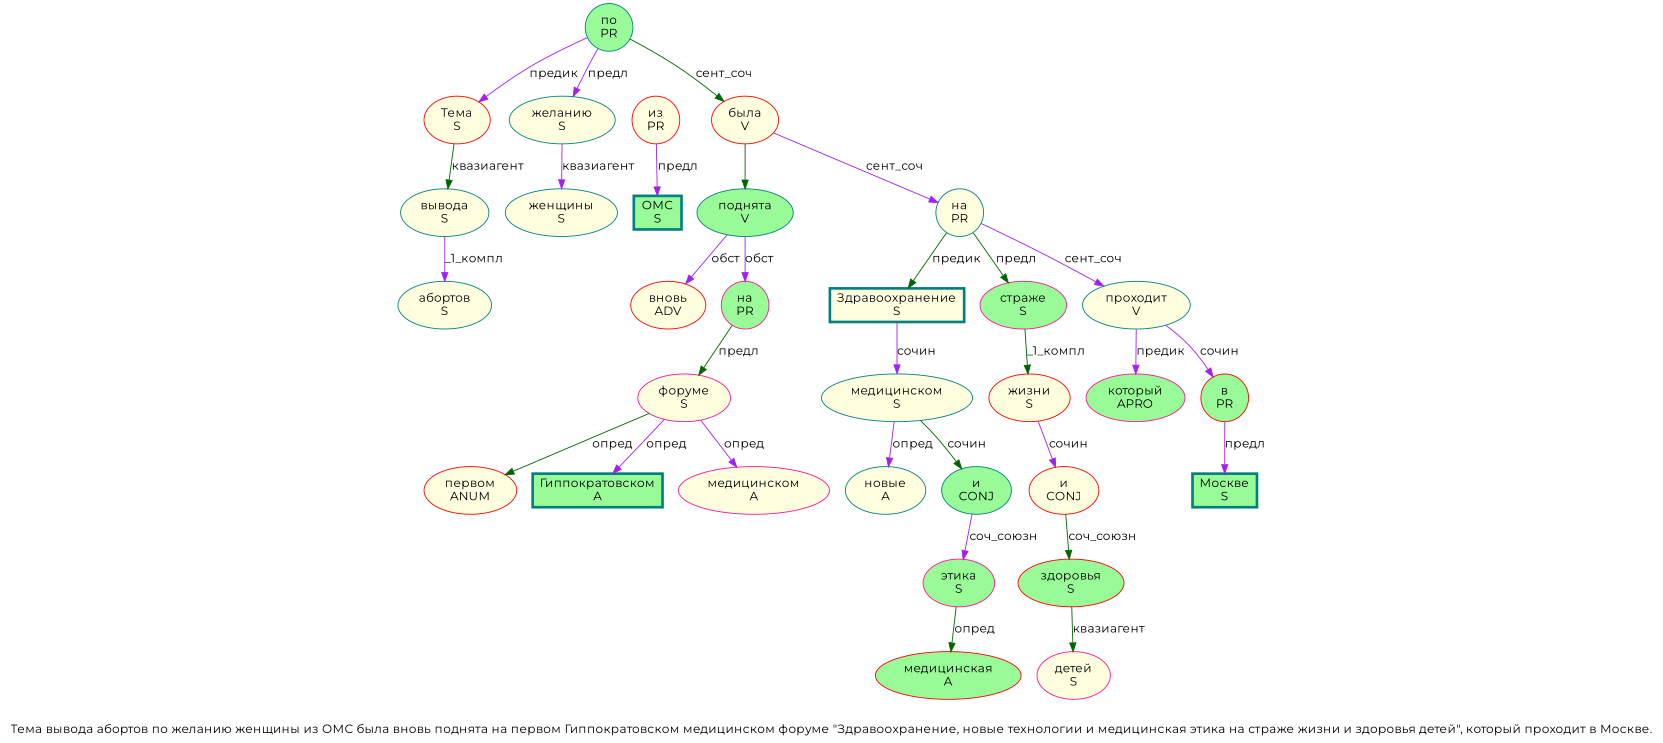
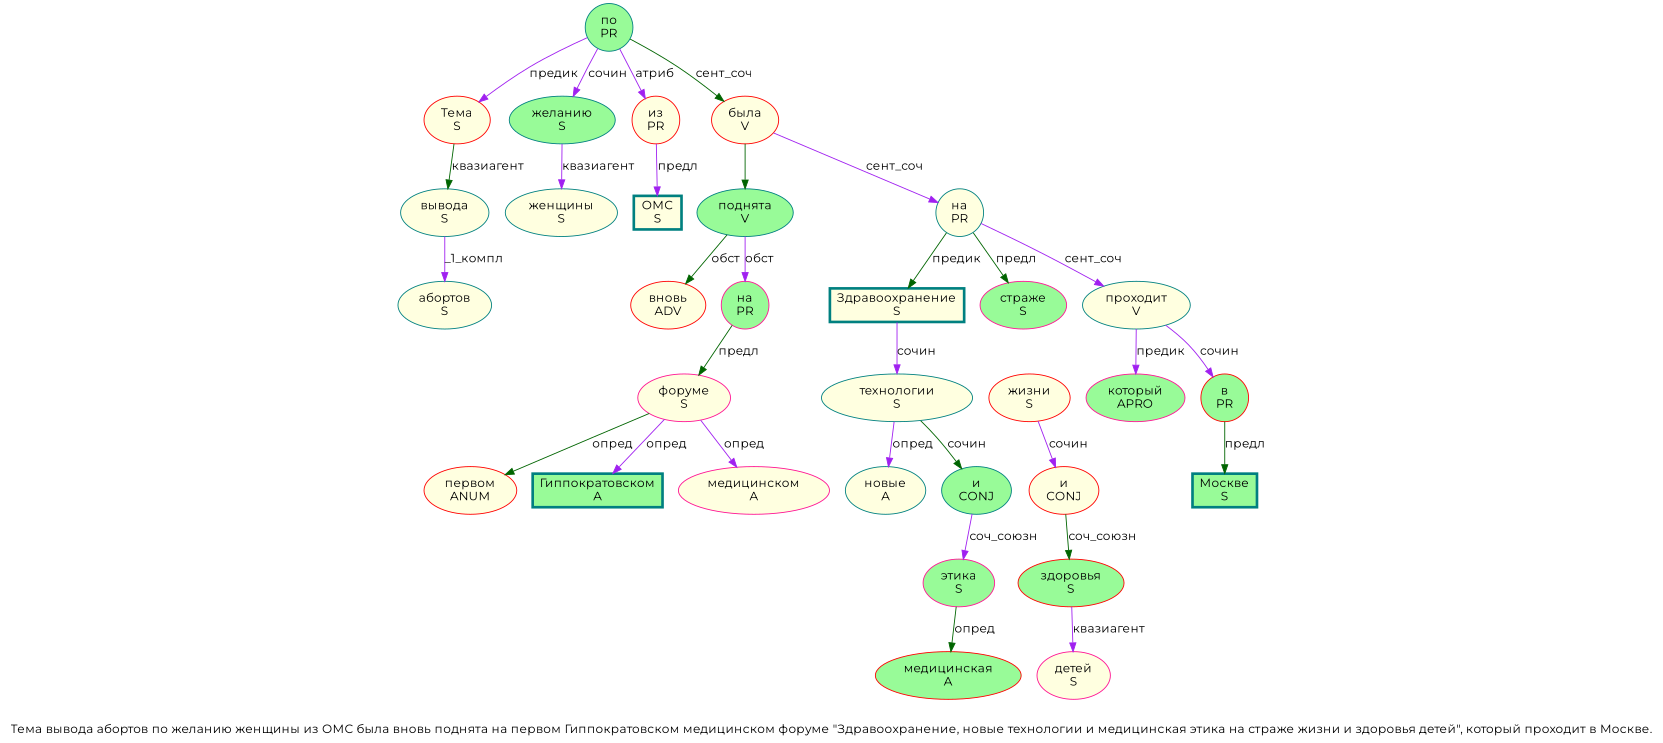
edge "по PR" -> "из PR": added, label "атриб"
edge "по PR" -> "желанию S": label "предл" -> "сочин"
node "желанию S": fillcolor lightyellow -> palegreen
node "ОМС S": fillcolor palegreen -> lightyellow
edge "поднята V" -> "вновь ADV": color purple -> darkgreen
edge "страже S" -> "жизни S": removed, label "_1_компл"
node "медицинском S": label "медицинском S" -> "технологии S"
edge "в PR" -> "Москве S": color purple -> darkgreen
edge "здоровья S" -> "детей S": color darkgreen -> purple
